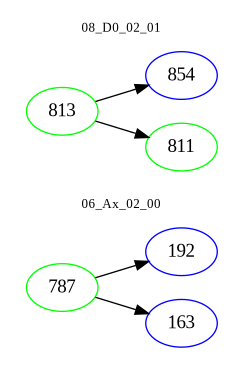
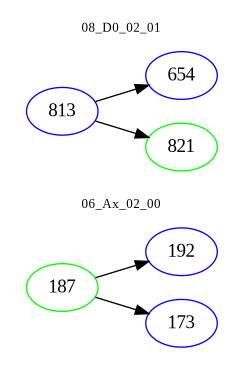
node "854": label "854" -> "654"
node "813": color green -> blue
node "811": label "811" -> "821"
node "787": label "787" -> "187"
node "163": label "163" -> "173"
